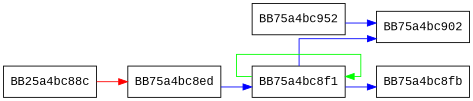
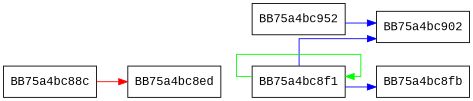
node "BB25a4bc88c": label "BB25a4bc88c" -> "BB75a4bc88c"
edge "BB75a4bc8ed" -> "BB75a4bc8f1": removed
